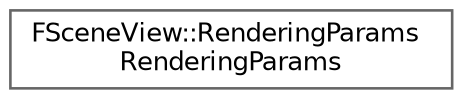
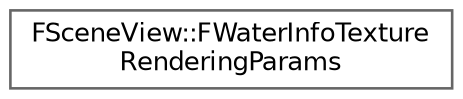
node "FSceneView::RenderingParams RenderingParams": label "FSceneView::RenderingParams RenderingParams" -> "FSceneView::FWaterInfoTexture RenderingParams"
